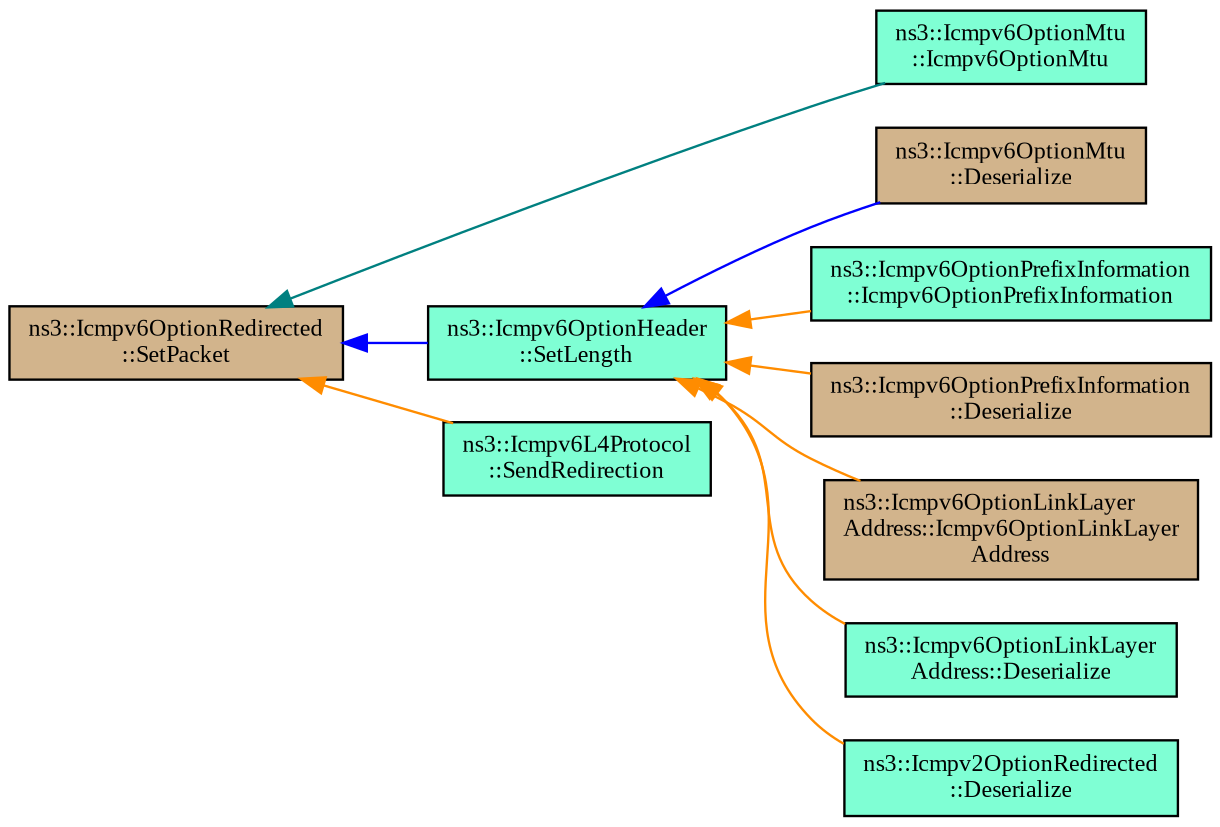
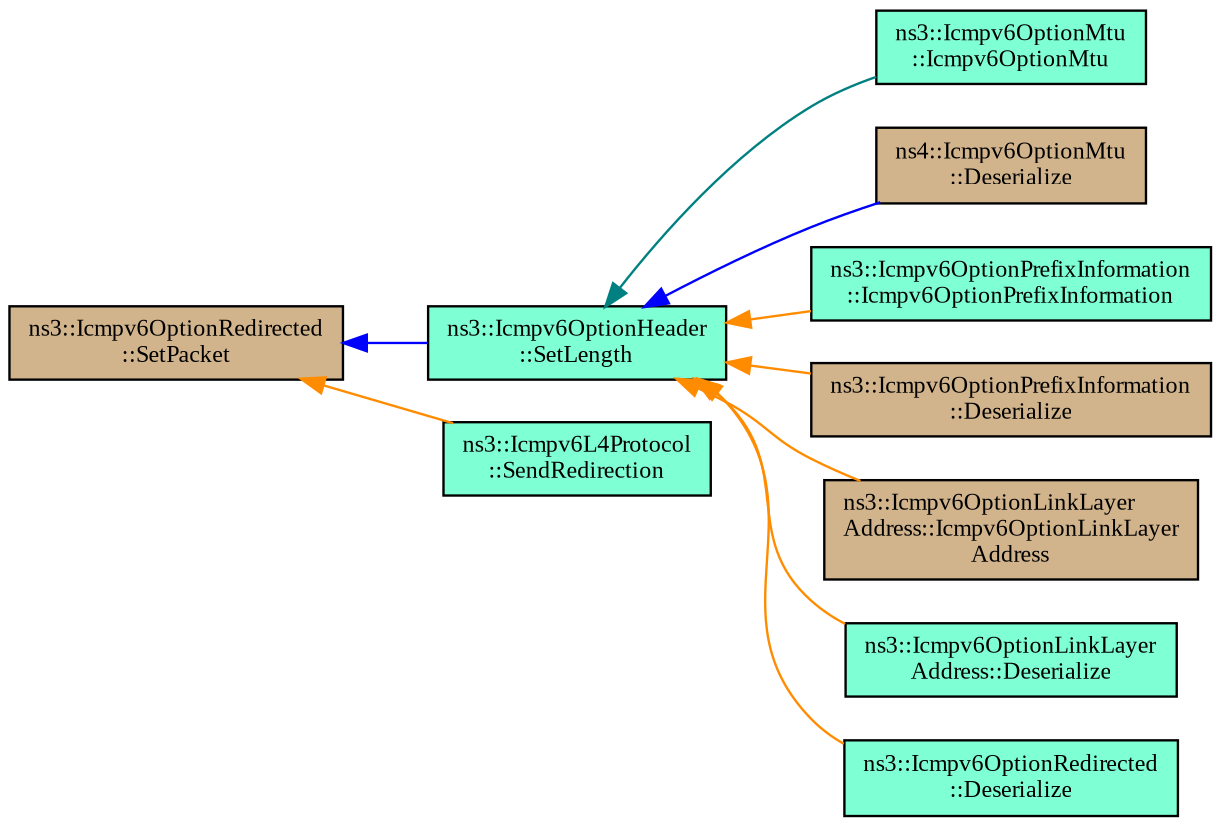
node "ns3::Icmpv6OptionMtu ::Deserialize": label "ns3::Icmpv6OptionMtu ::Deserialize" -> "ns4::Icmpv6OptionMtu ::Deserialize"
edge "ns3::Icmpv6OptionMtu ::Icmpv6OptionMtu" -> "ns3::Icmpv6OptionRedirected ::SetPacket": now "ns3::Icmpv6OptionMtu ::Icmpv6OptionMtu" -> "ns3::Icmpv6OptionHeader ::SetLength"
node "ns3::Icmpv2OptionRedirected ::Deserialize": label "ns3::Icmpv2OptionRedirected ::Deserialize" -> "ns3::Icmpv6OptionRedirected ::Deserialize"
